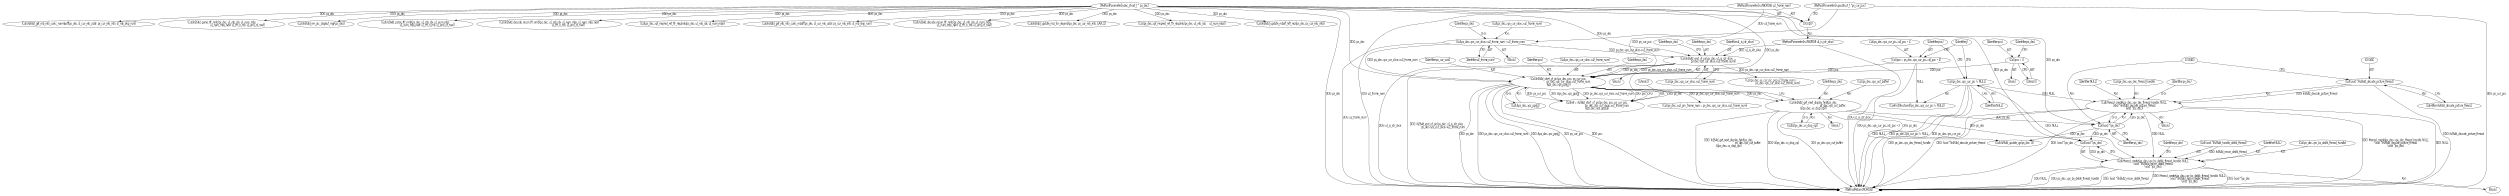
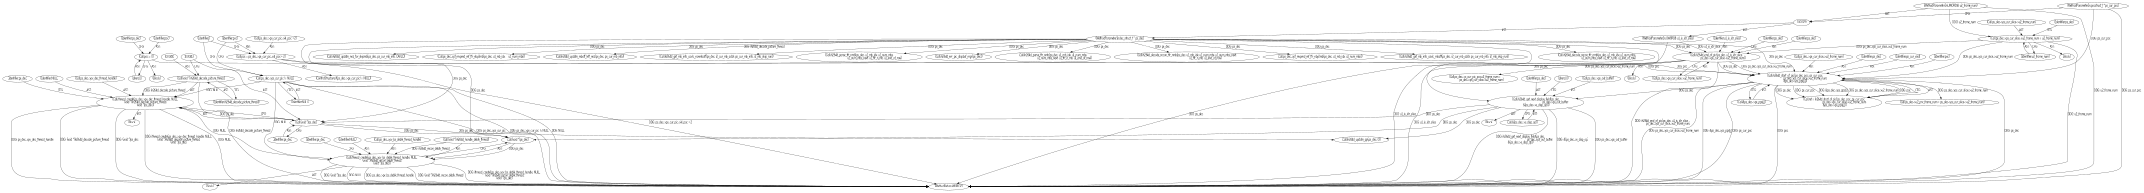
edge "(MethodParameterIn,dec_struct_t * ps_dec)" -> "1000129": reversed
edge "(MethodParameterIn,dec_struct_t * ps_dec)" -> "(Call,ih264d_update_mbaff_left_nnz(ps_dec, ps_cur_mb_info))": label "DDG: ps_dec" -> "DDG: ih264d_decode_picture_thread"
edge "(Call,poc = ps_dec->ps_cur_pic->i4_poc + 2)" -> "(ControlStructure,if(ps_dec->ps_cur_pic != NULL))": label "NULL: " -> "AST: "
edge "(Call,ps_dec->ps_cur_pic != NULL)" -> "(ControlStructure,if(ps_dec->ps_cur_pic != NULL))": removed, label "AST:"
